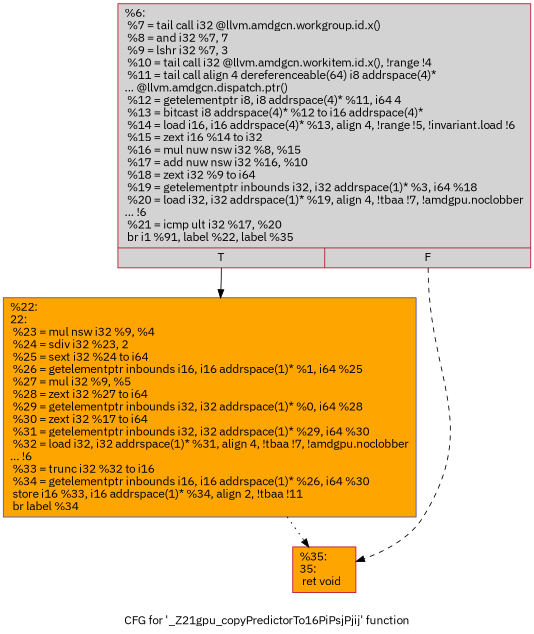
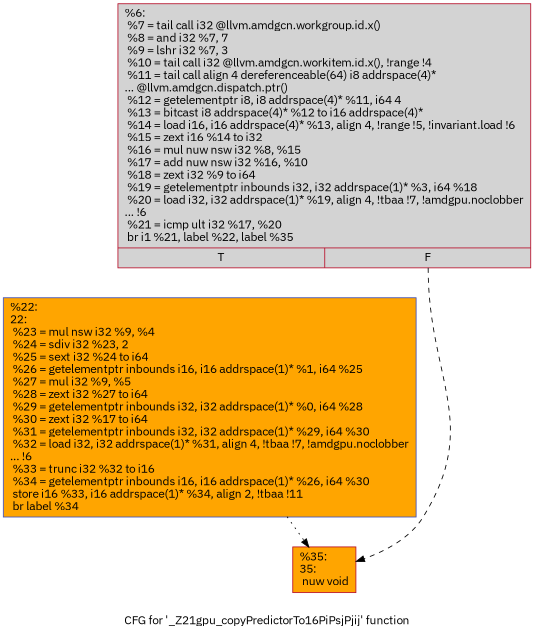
node "%6:": text "br i1 %91, label %22, label %35" -> "br i1 %21, label %22, label %35"
edge "%6:" -> "%22:": removed
node "%35:": text "ret void" -> "nuw void"
